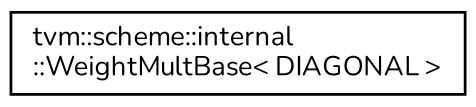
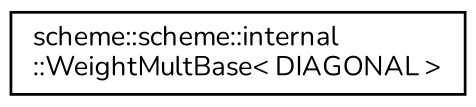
node "tvm::scheme::internal ::WeightMultBase< DIAGONAL >": label "tvm::scheme::internal ::WeightMultBase< DIAGONAL >" -> "scheme::scheme::internal ::WeightMultBase< DIAGONAL >"
